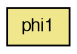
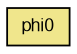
node "phi1": label "phi1" -> "phi0"
